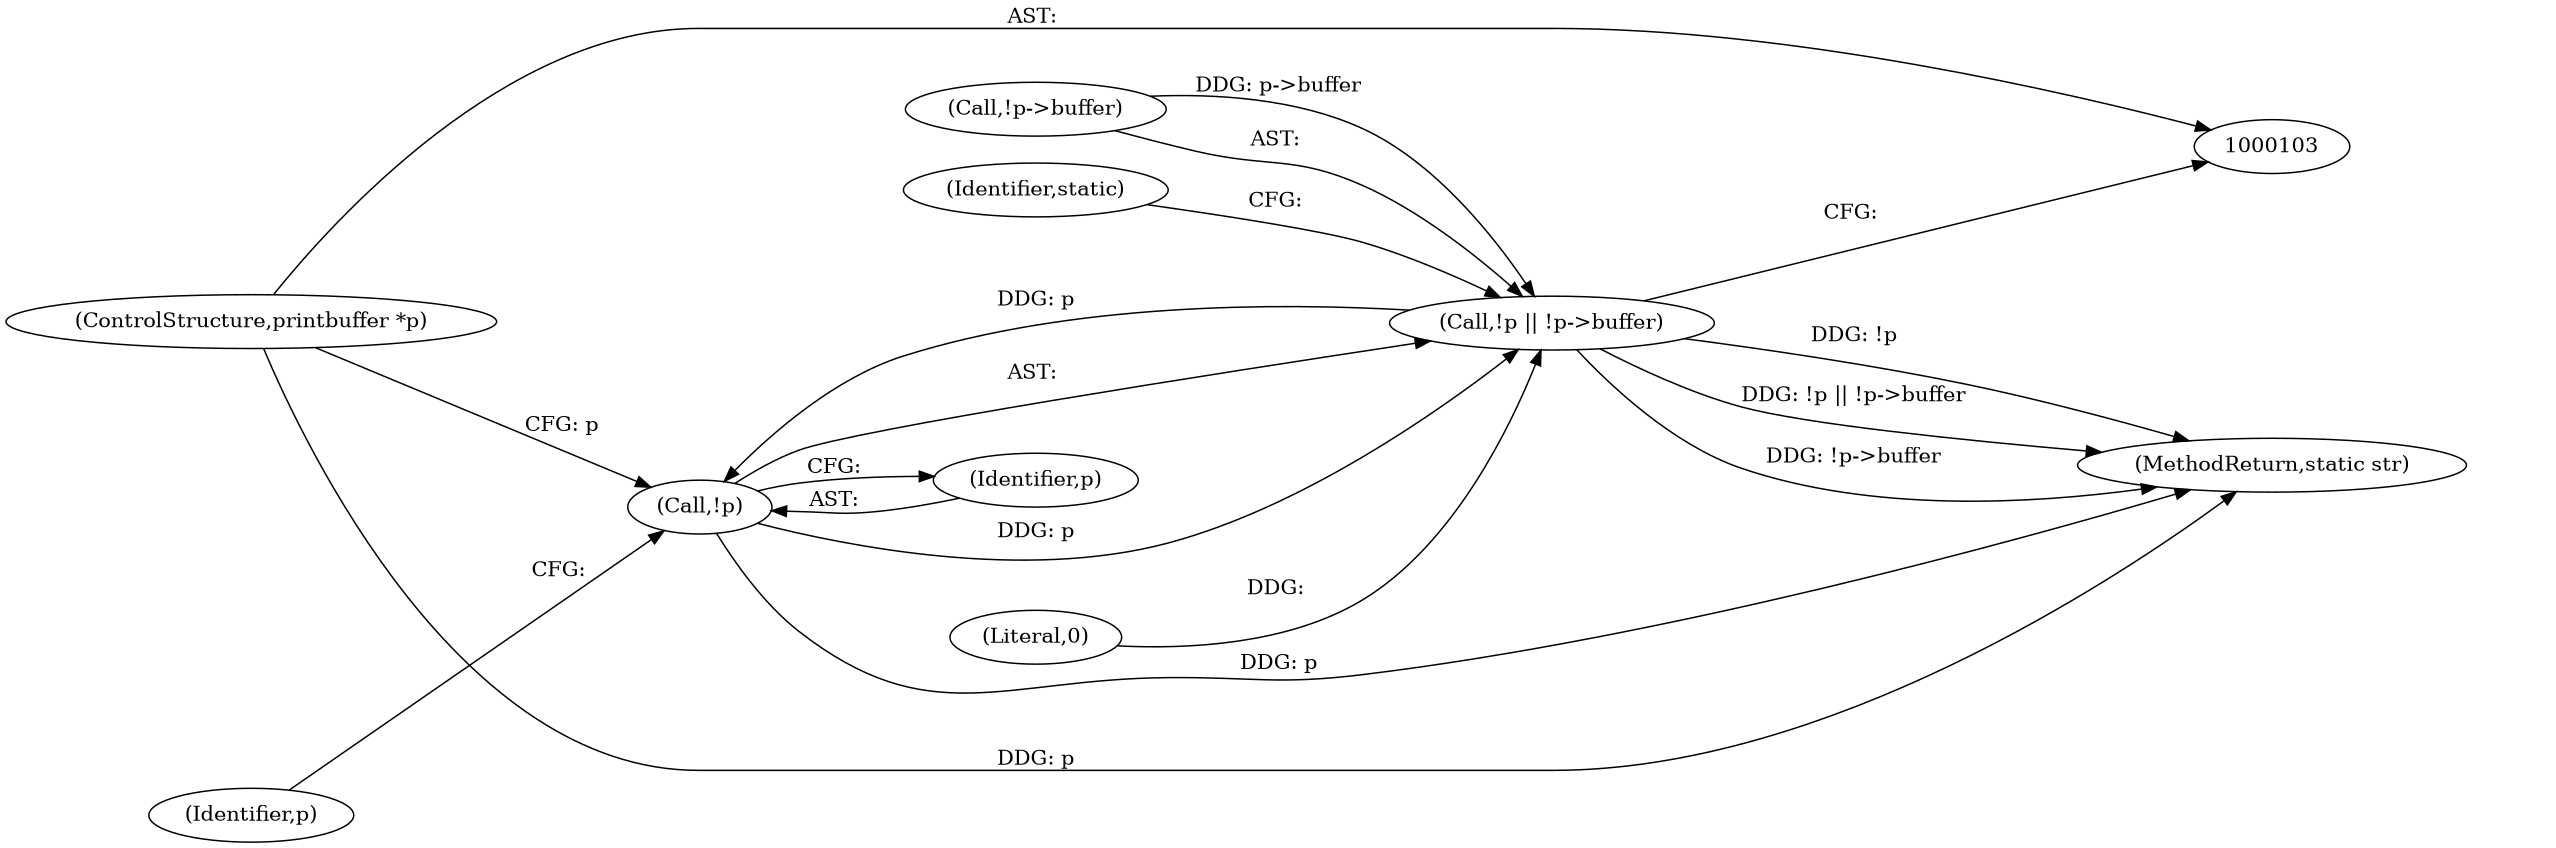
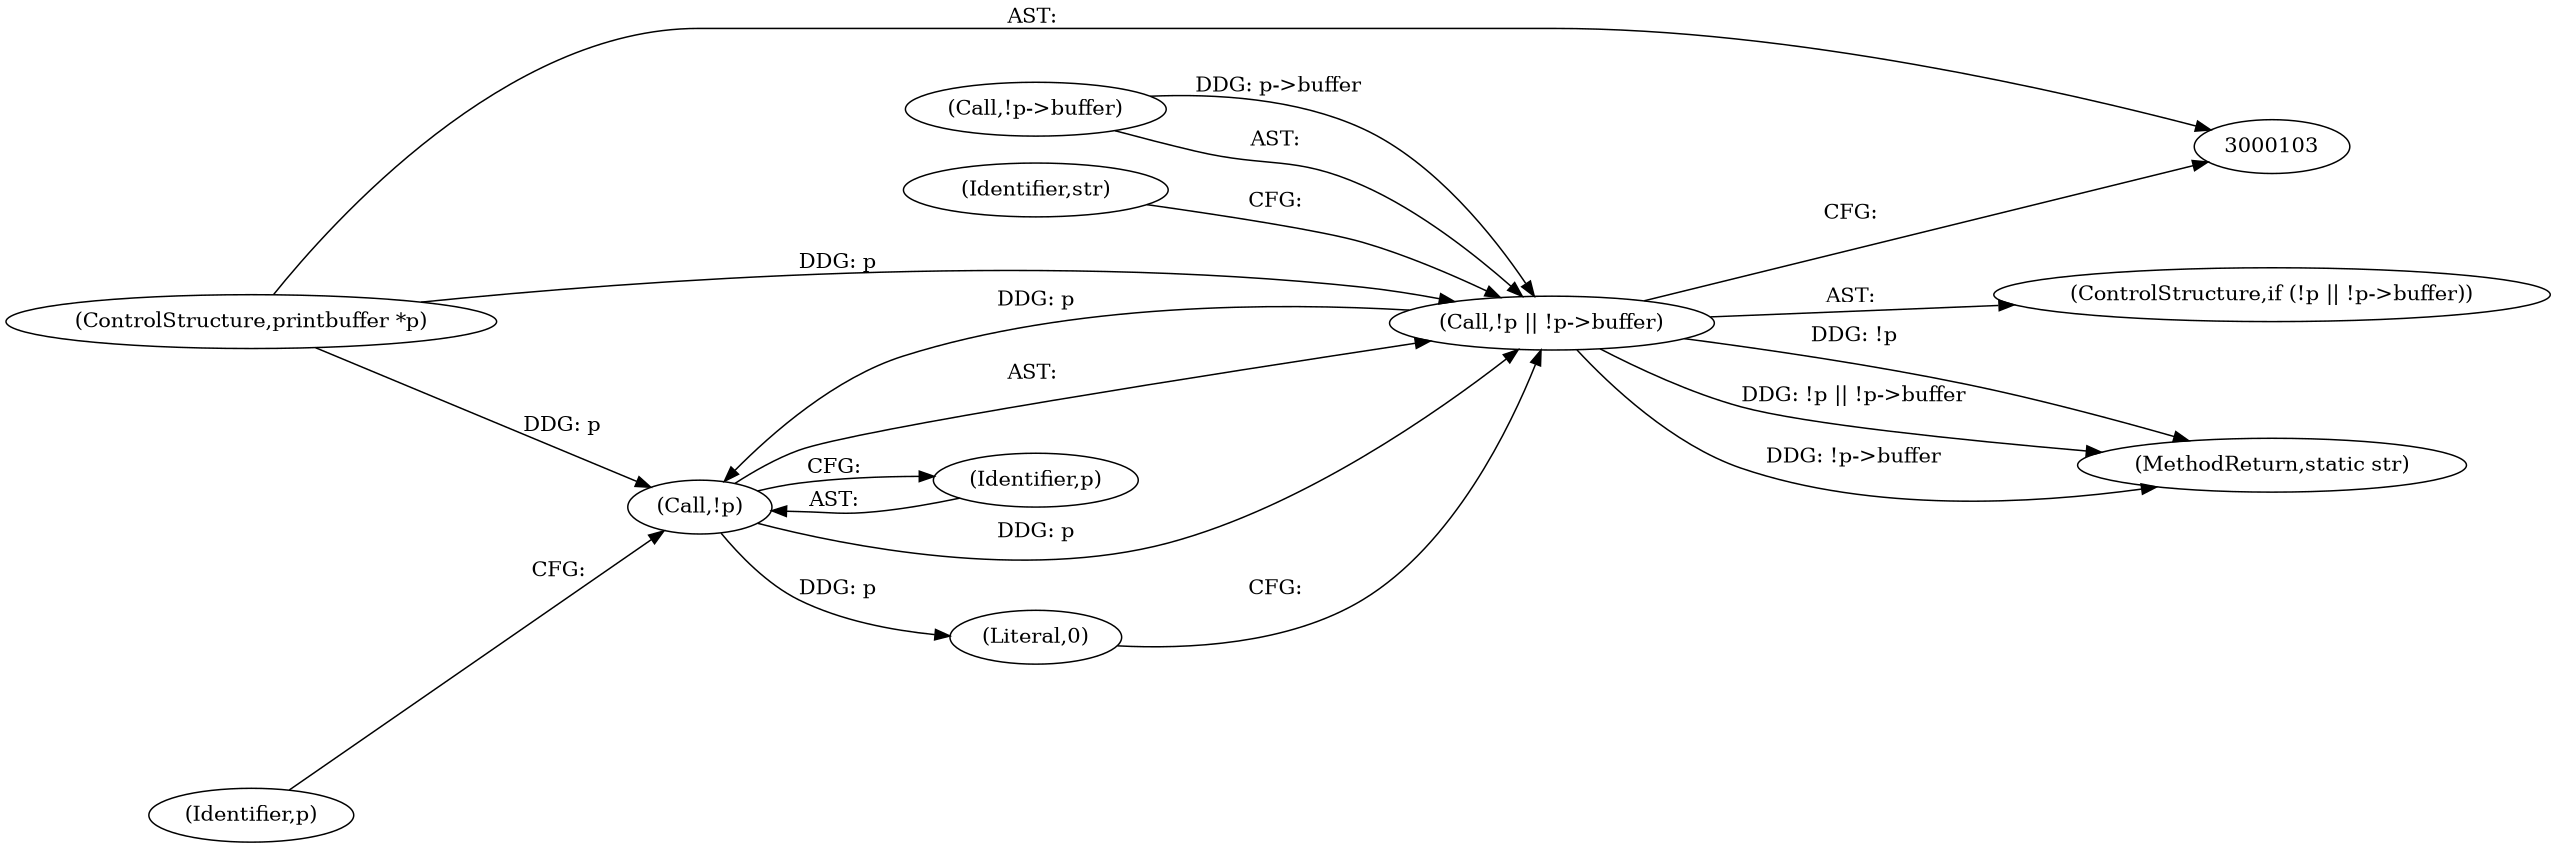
node "1000103": label "1000103" -> "3000103"
node "(Identifier,static)": label "(Identifier,static)" -> "(Identifier,str)"
node "(ControlStructure,if (!p || !p->buffer))": added
edge "(ControlStructure,printbuffer *p)" -> "(Call,!p)": label "CFG: p" -> "DDG: p"
edge "(Literal,0)" -> "(Call,!p || !p->buffer)": label "DDG: " -> "CFG: "
edge "(Call,!p)" -> "(MethodReturn,static str)": now "(Call,!p)" -> "(Literal,0)"
edge "(ControlStructure,printbuffer *p)" -> "(MethodReturn,static str)": now "(ControlStructure,printbuffer *p)" -> "(Call,!p || !p->buffer)"
